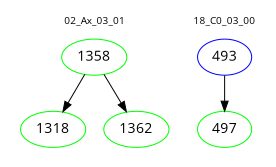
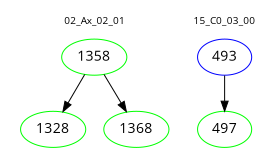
cluster "02_Ax_03_01": label "02_Ax_03_01" -> "02_Ax_02_01"
cluster "18_C0_03_00": label "18_C0_03_00" -> "15_C0_03_00"
node "1318": label "1318" -> "1328"
node "1362": label "1362" -> "1368"
